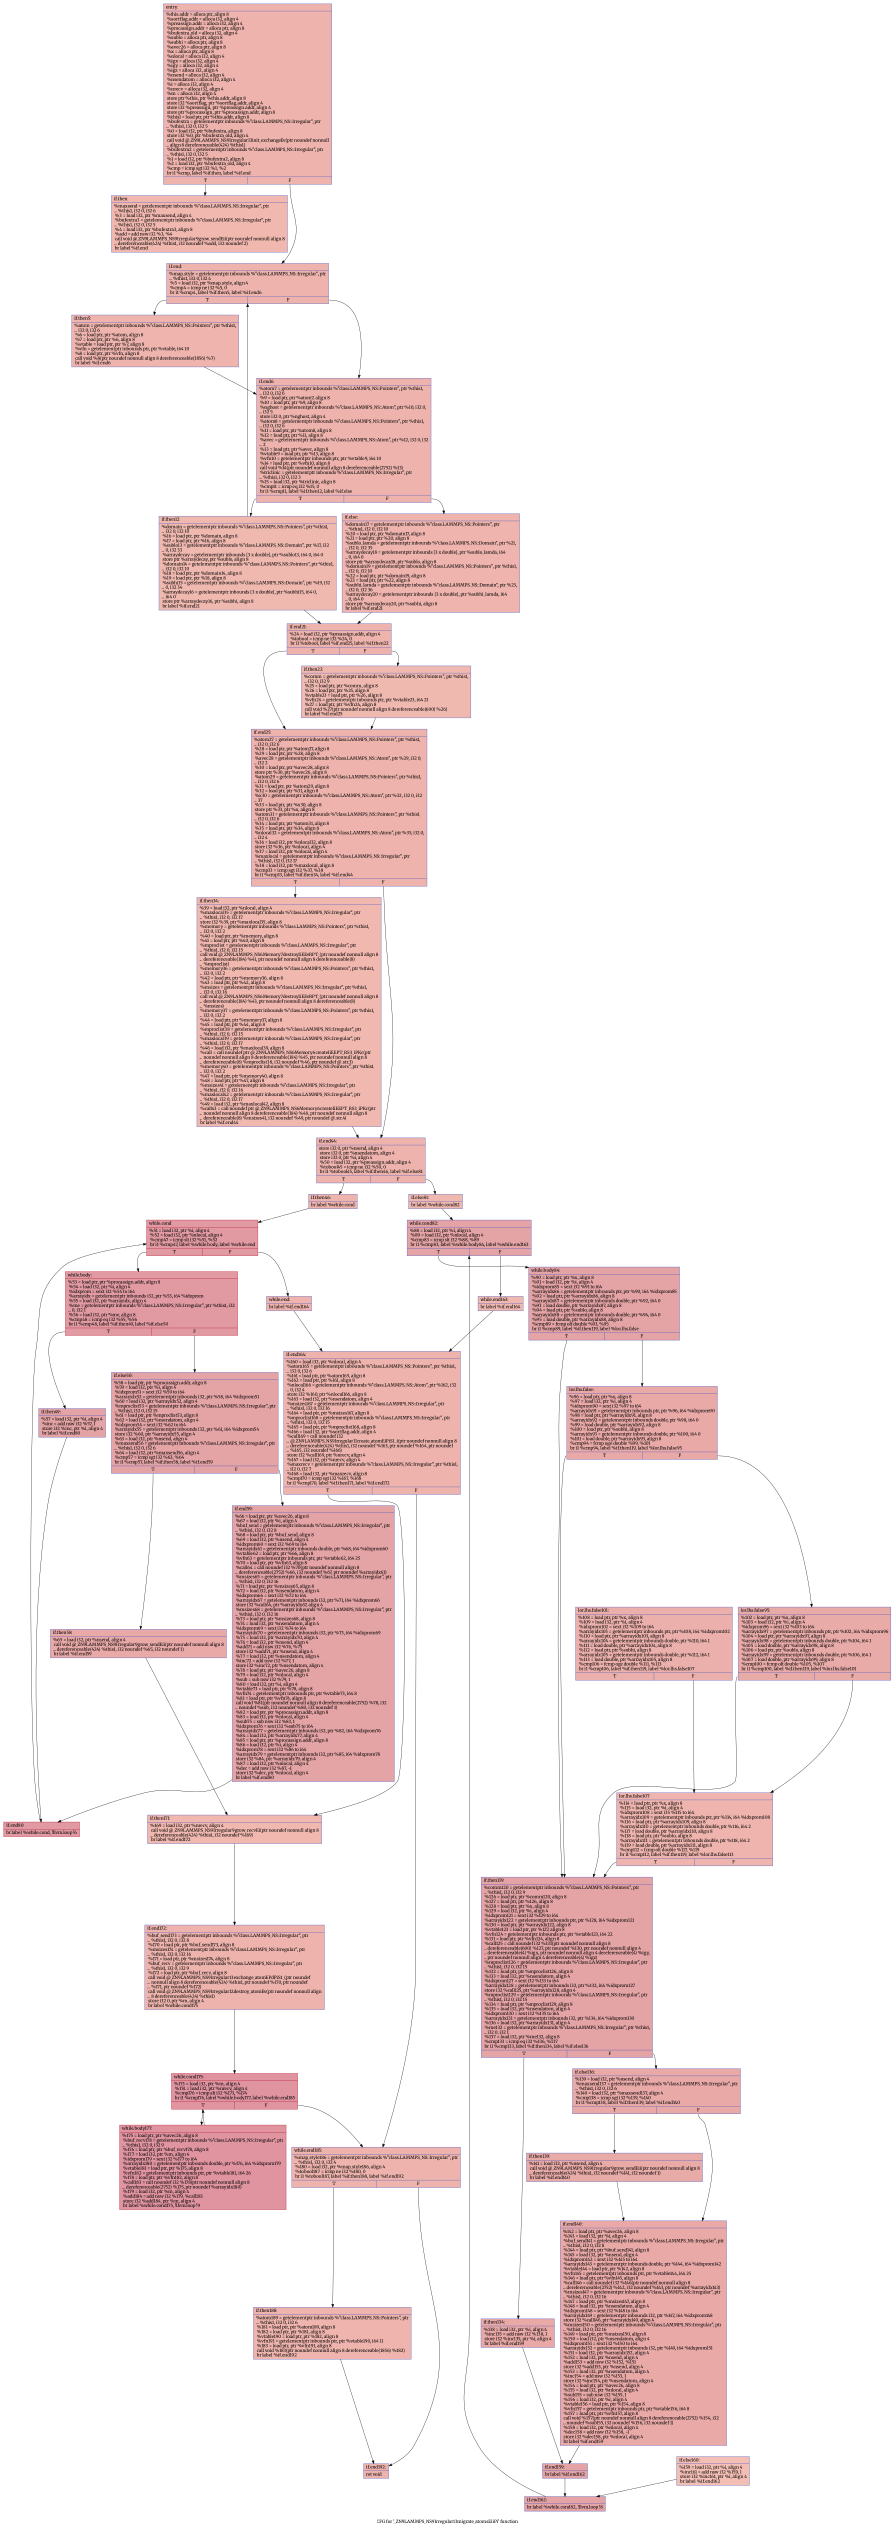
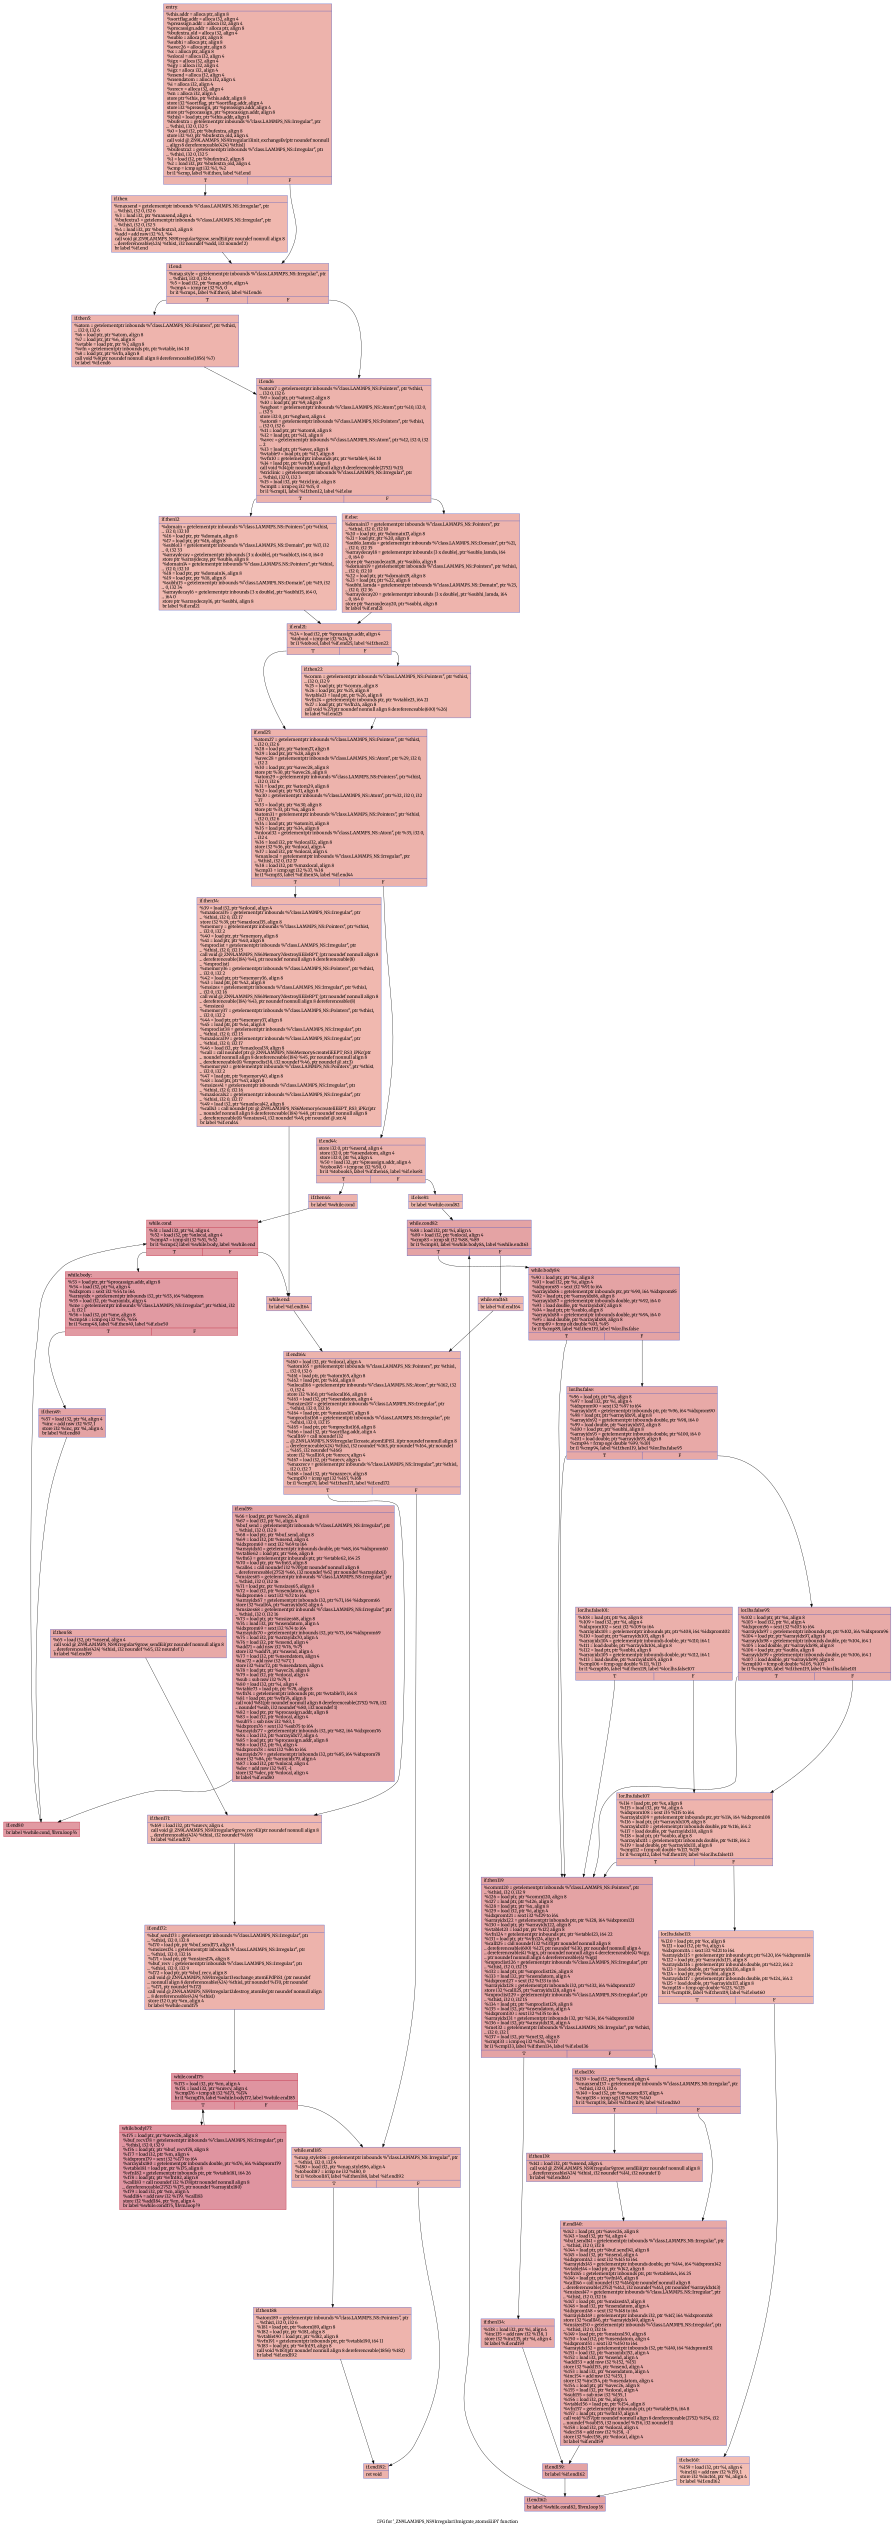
edge "if.then12:" -> "if.end:": now "if.then:" -> "if.end:"
edge "if.then34:" -> "if.end44:": now "if.then34:" -> "while.end:"
node "if.else50:": removed
edge "lor.lhs.false101:" -> "if.then119:": added
node "lor.lhs.false113:": added
